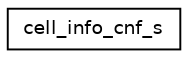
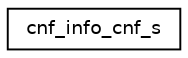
node "cell_info_cnf_s": label "cell_info_cnf_s" -> "cnf_info_cnf_s"
